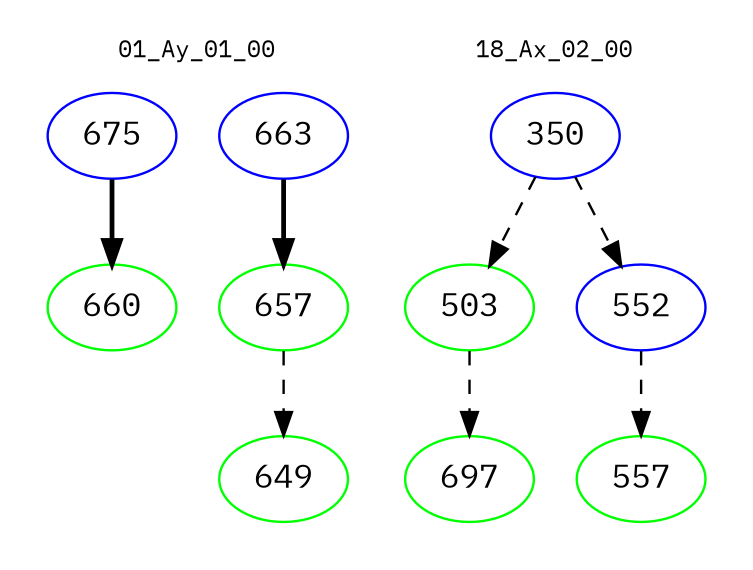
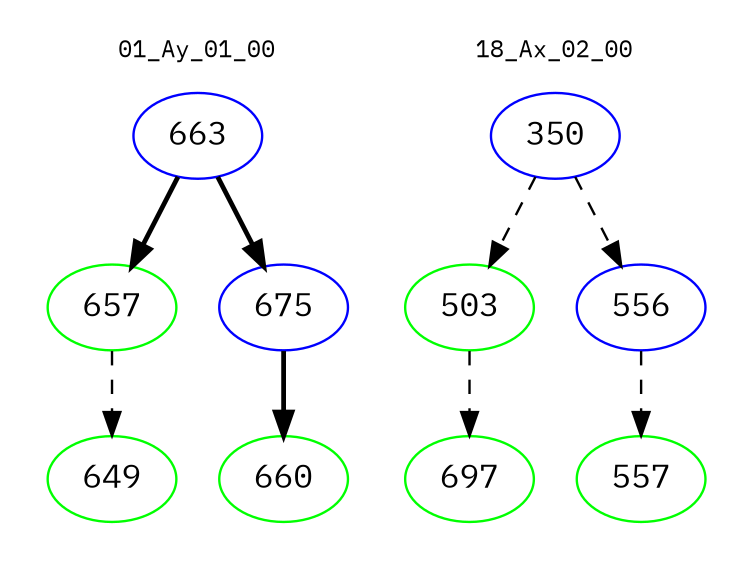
edge "663" -> "675": added
node "552": label "552" -> "556"
